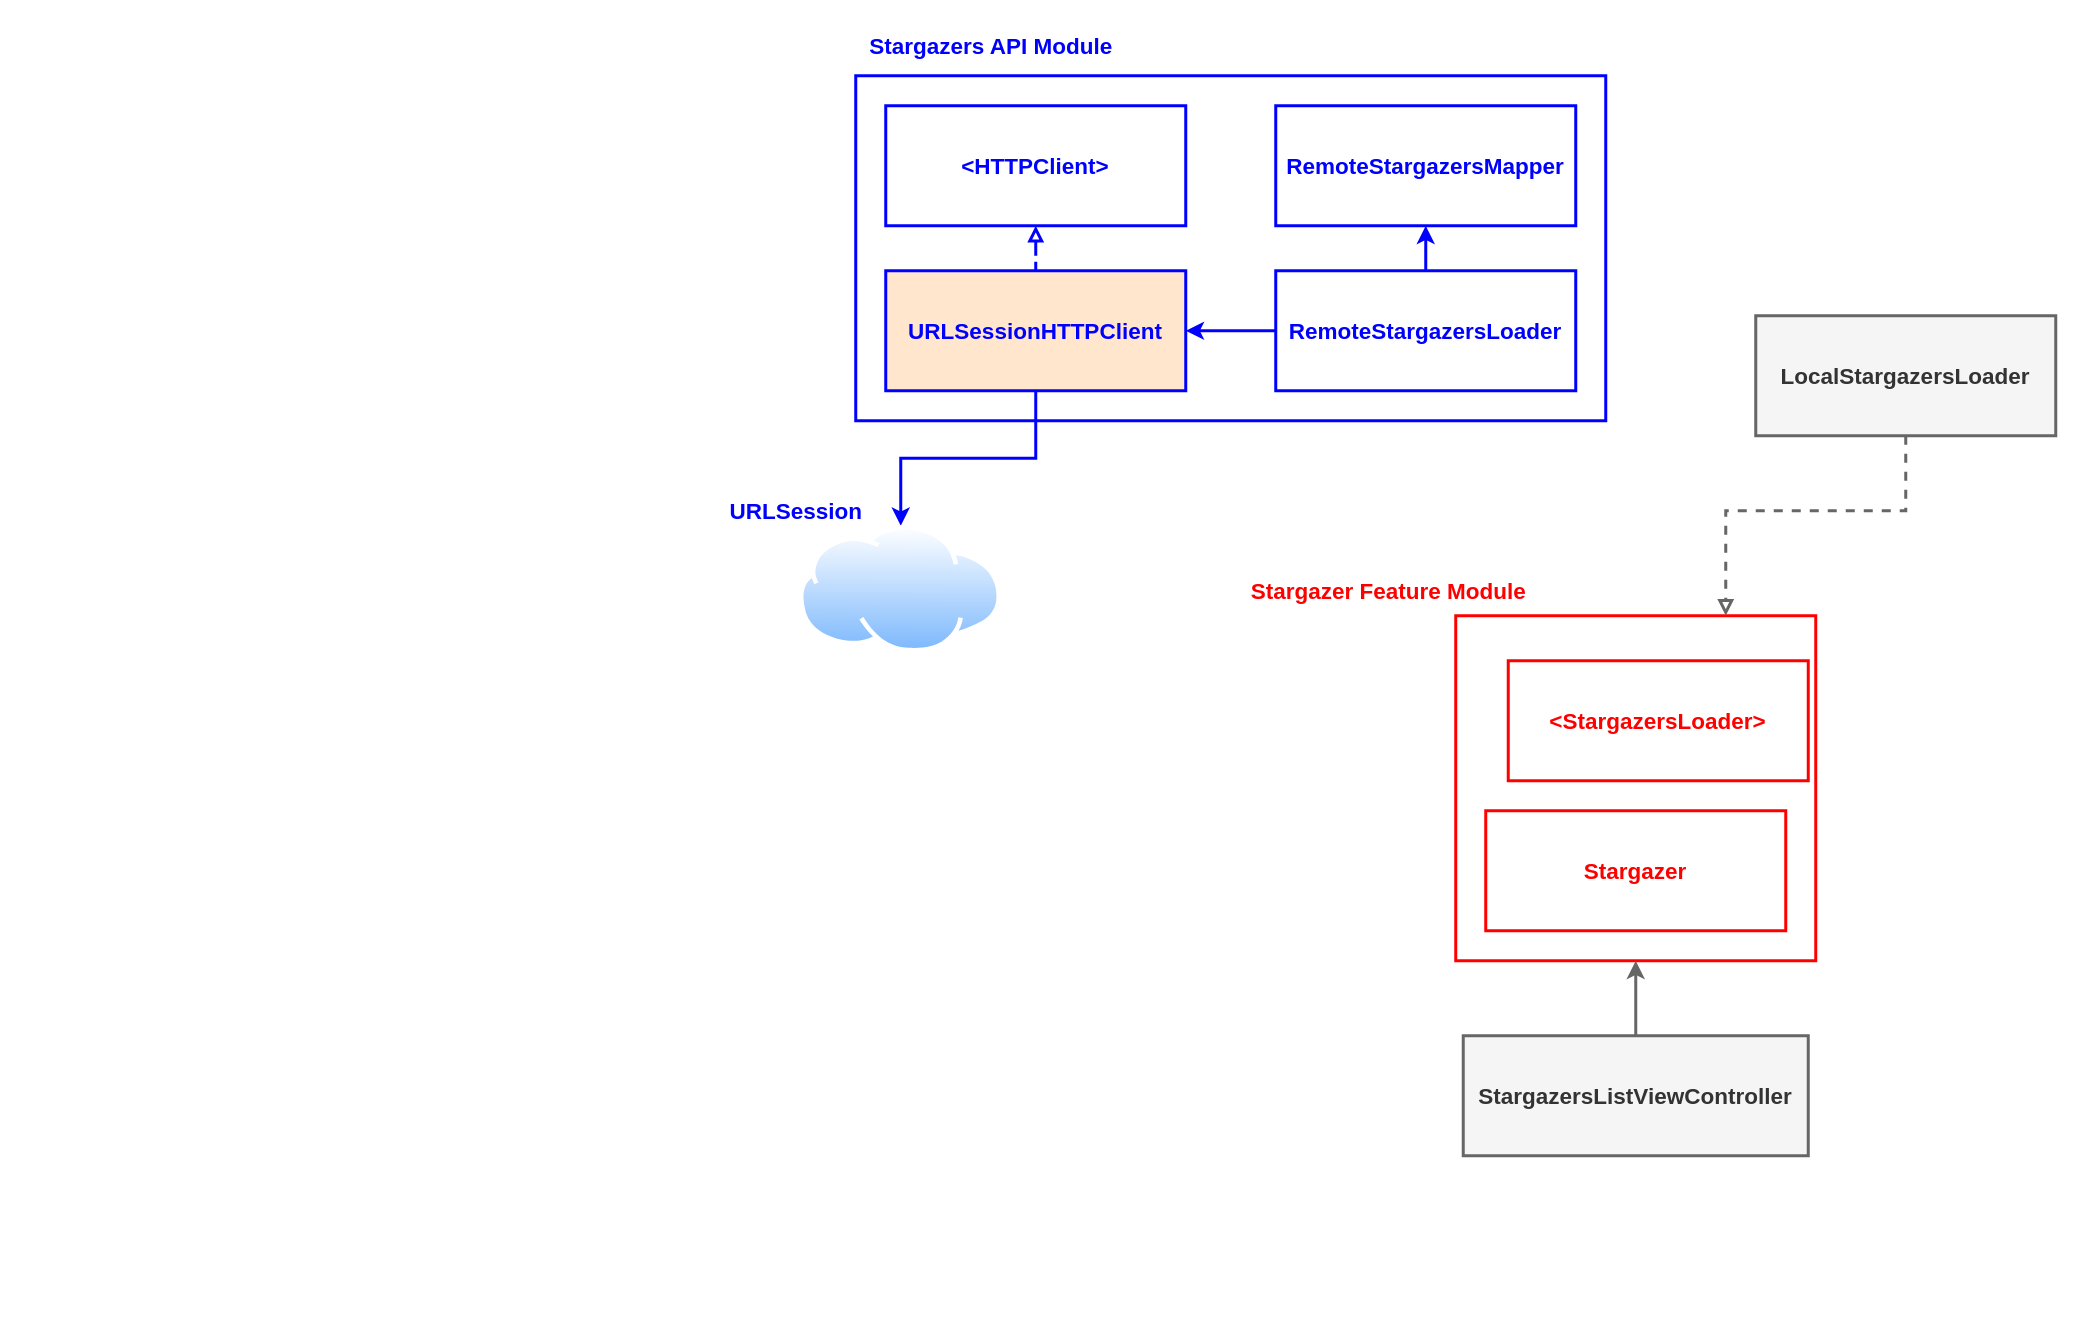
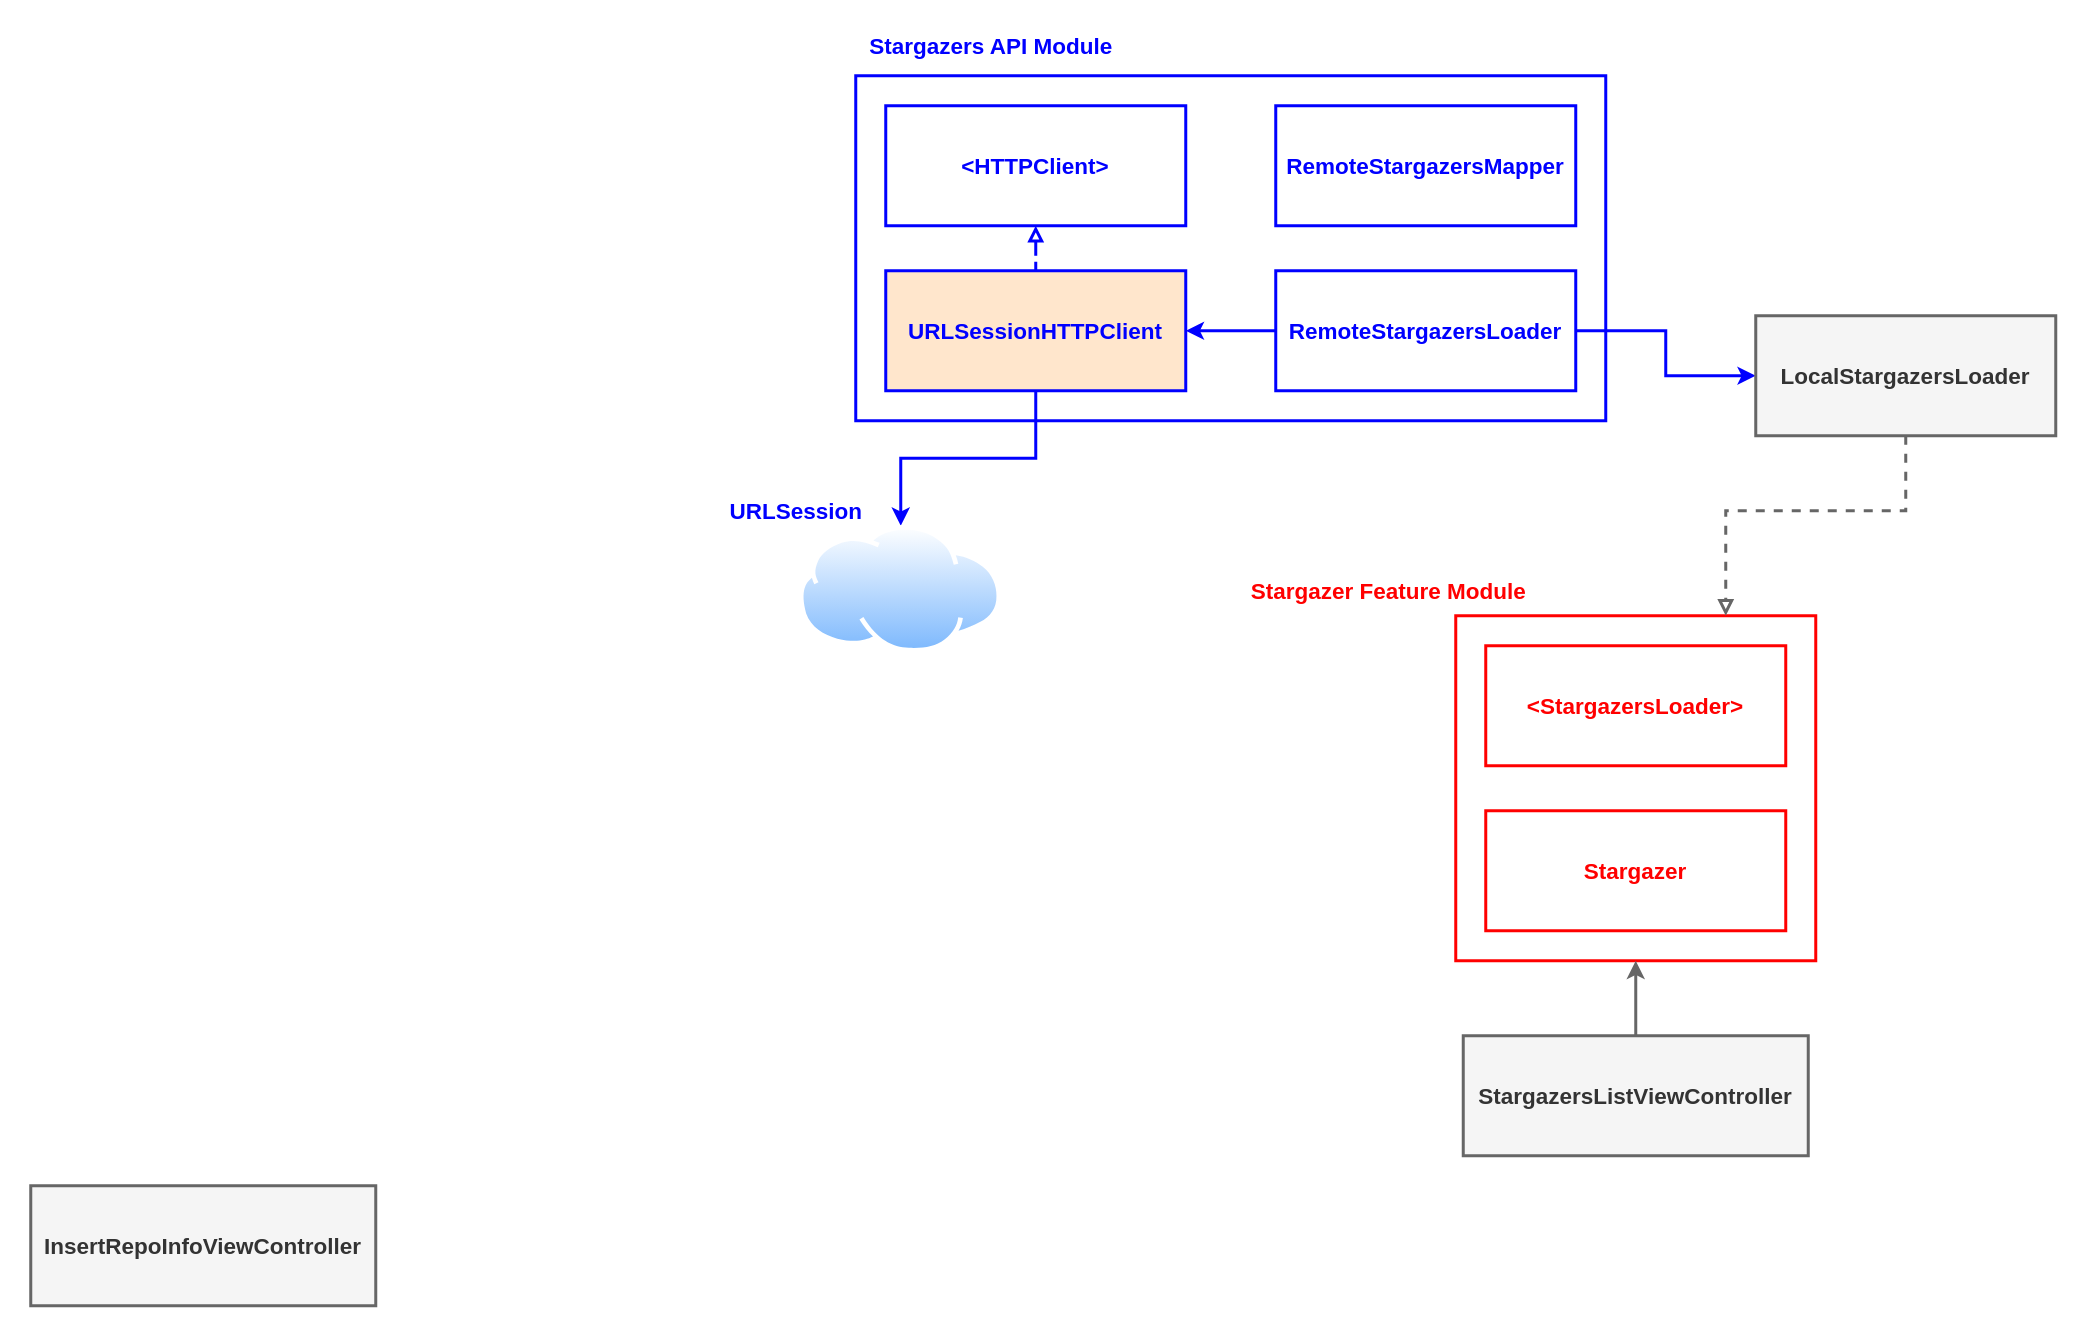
edge "RemoteStargazersLoader" -> "RemoteStargazersMapper": now "RemoteStargazersLoader" -> "LocalStargazersLoader"
node "<StargazersLoader>": moved (1658, 721) -> (1636, 706)
node "InsertRepoInfoViewController": added
